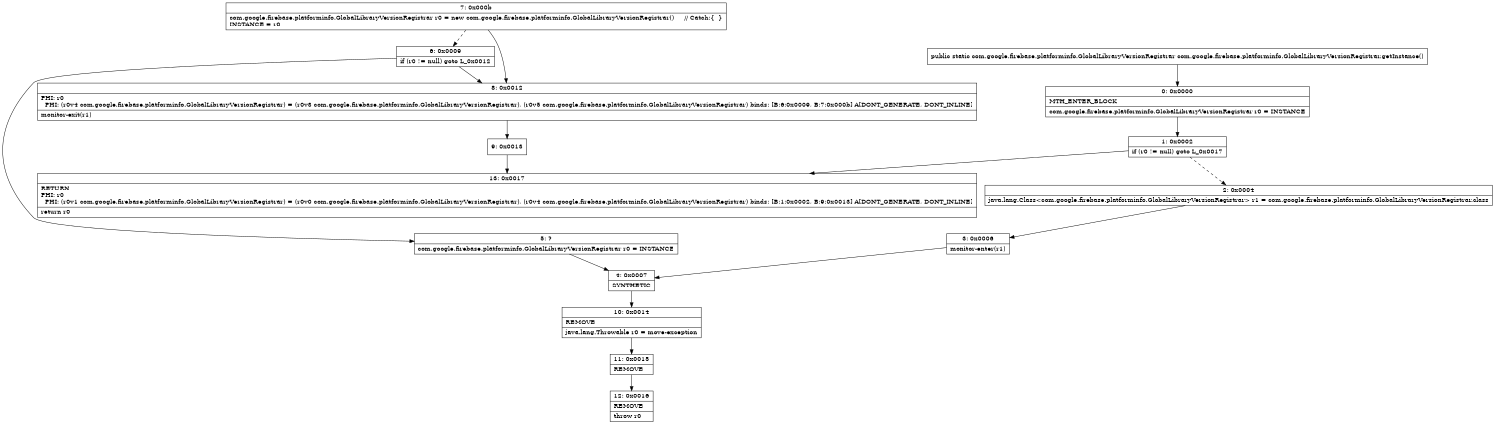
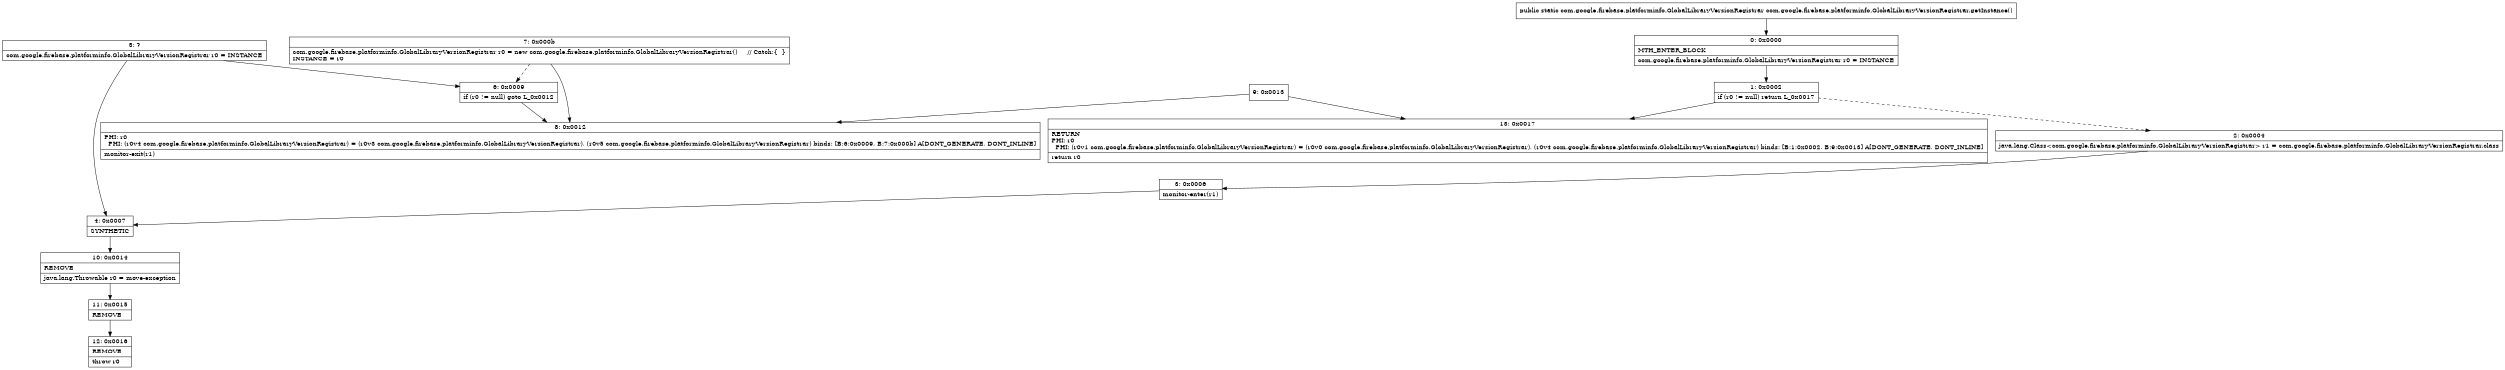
edge "8: 0x0012" -> "9: 0x0013": reversed
node "1: 0x0002": text "if (r0 != null) goto L_0x0017" -> "if (r0 != null) return L_0x0017"
edge "6: 0x0009" -> "5: ?": reversed
